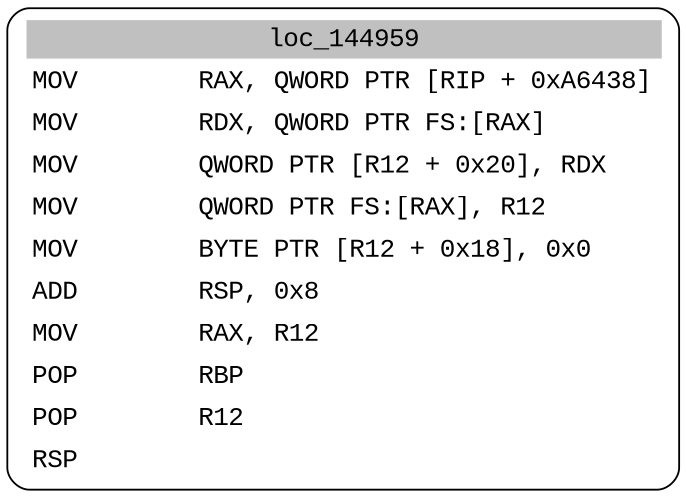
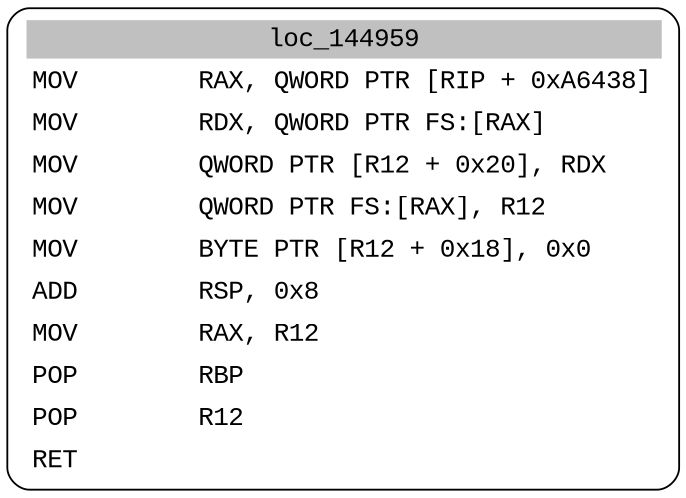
node "loc_144959": text "RSP" -> "RET"
